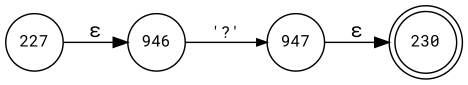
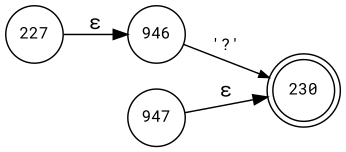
edge "946" -> "947": now "946" -> "230"
